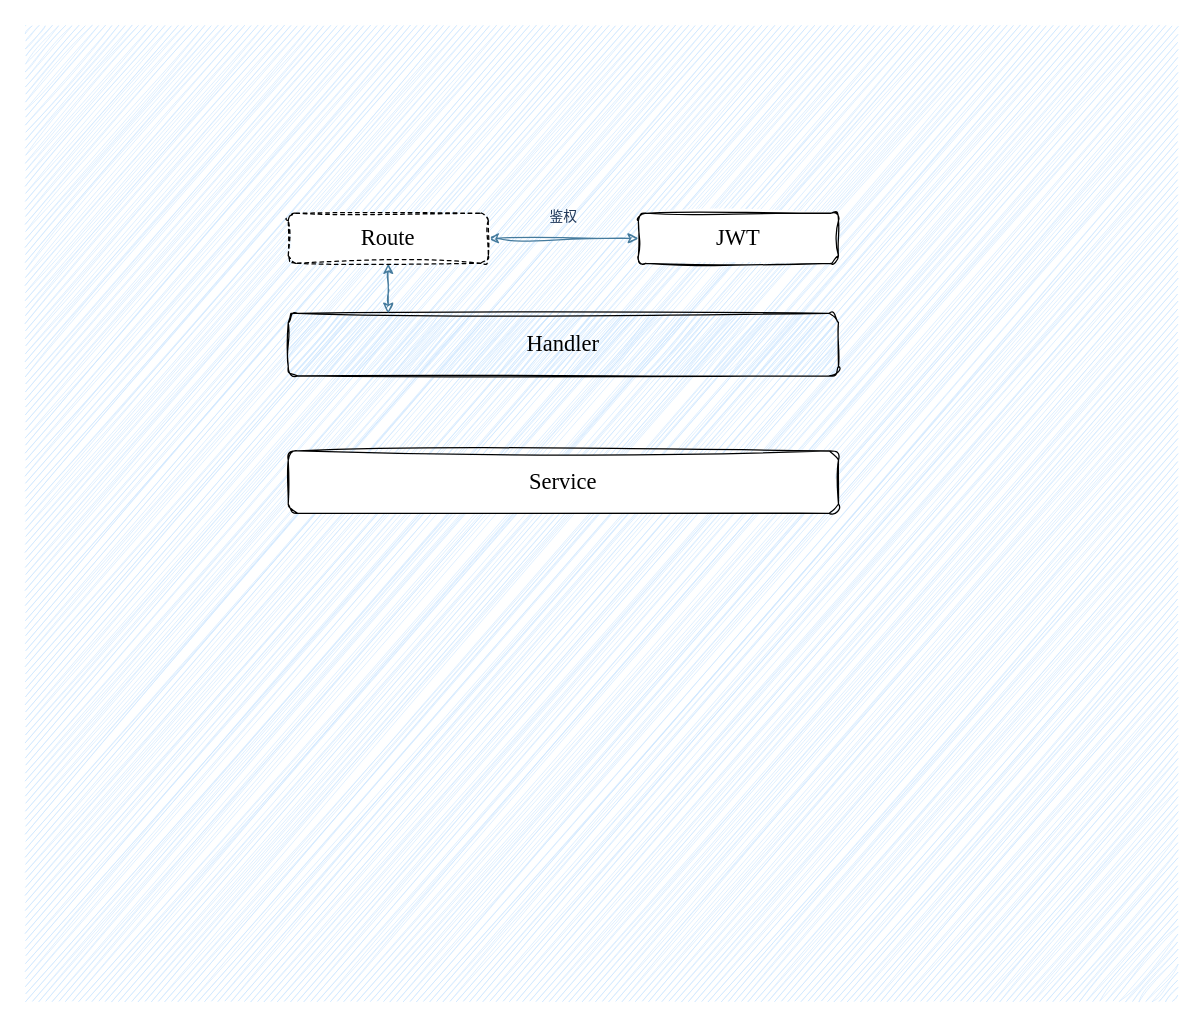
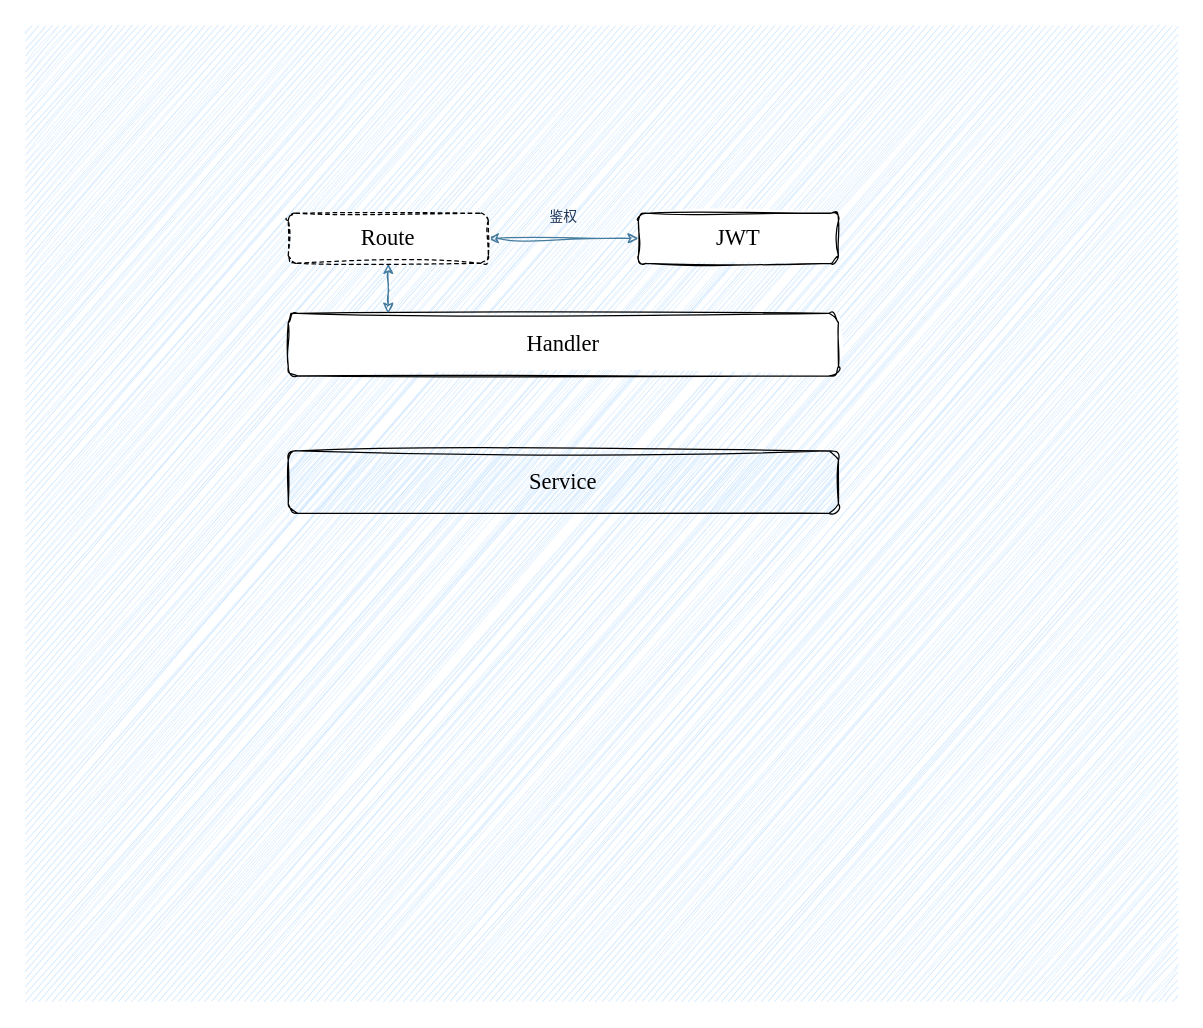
node "Handler": fillcolor #cce5ff -> #ffffff
node "Service": fillcolor #ffffff -> #cce5ff
